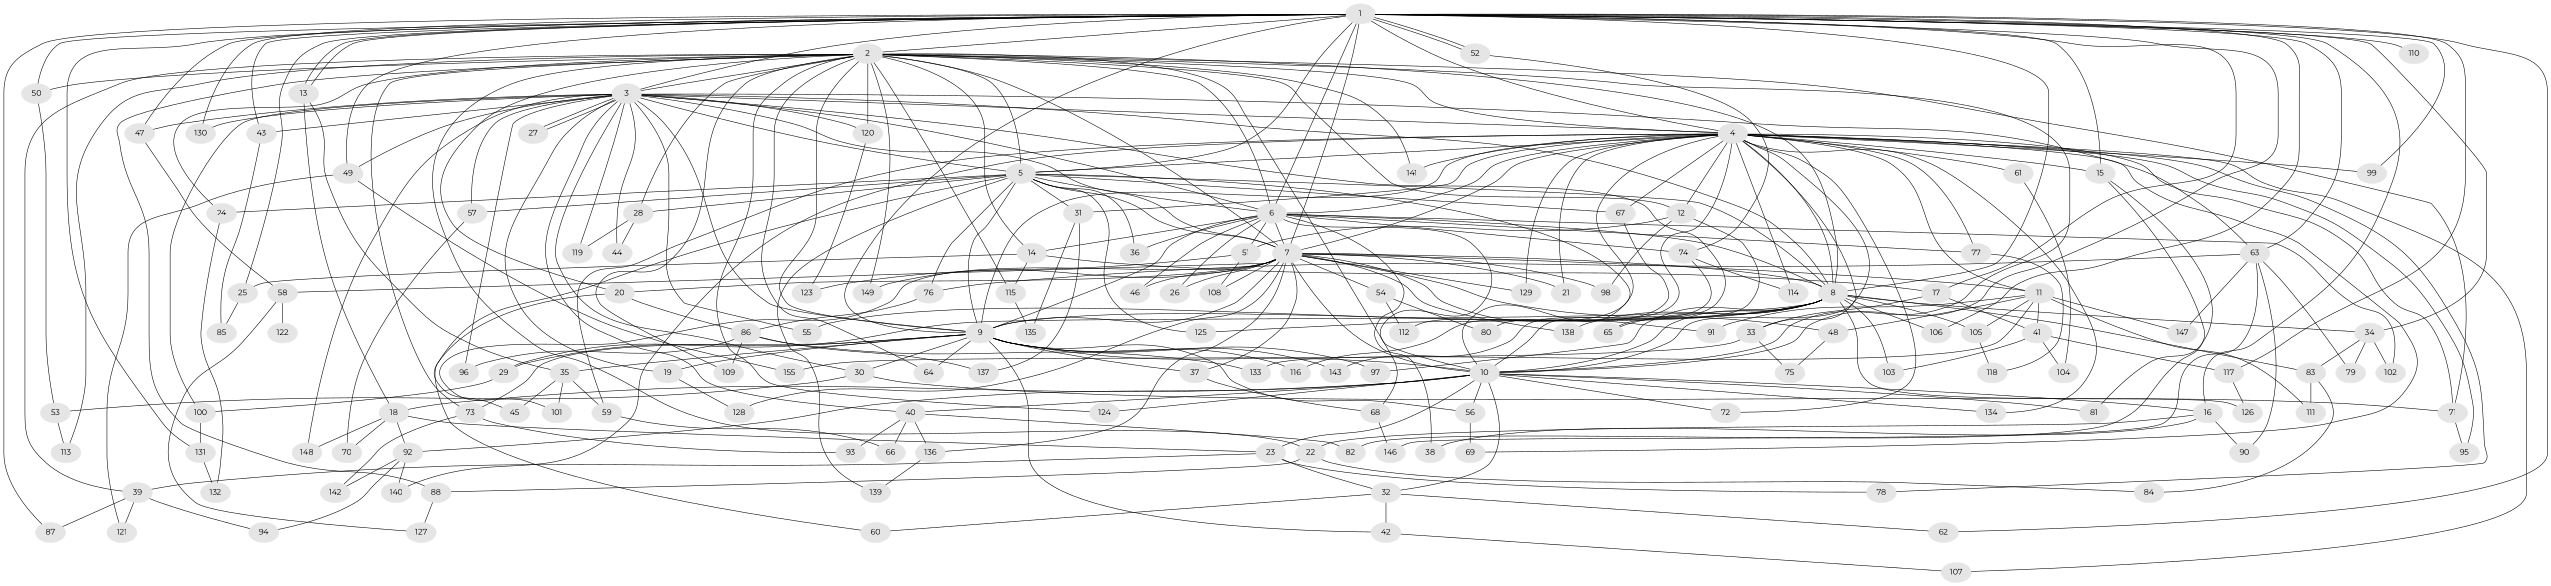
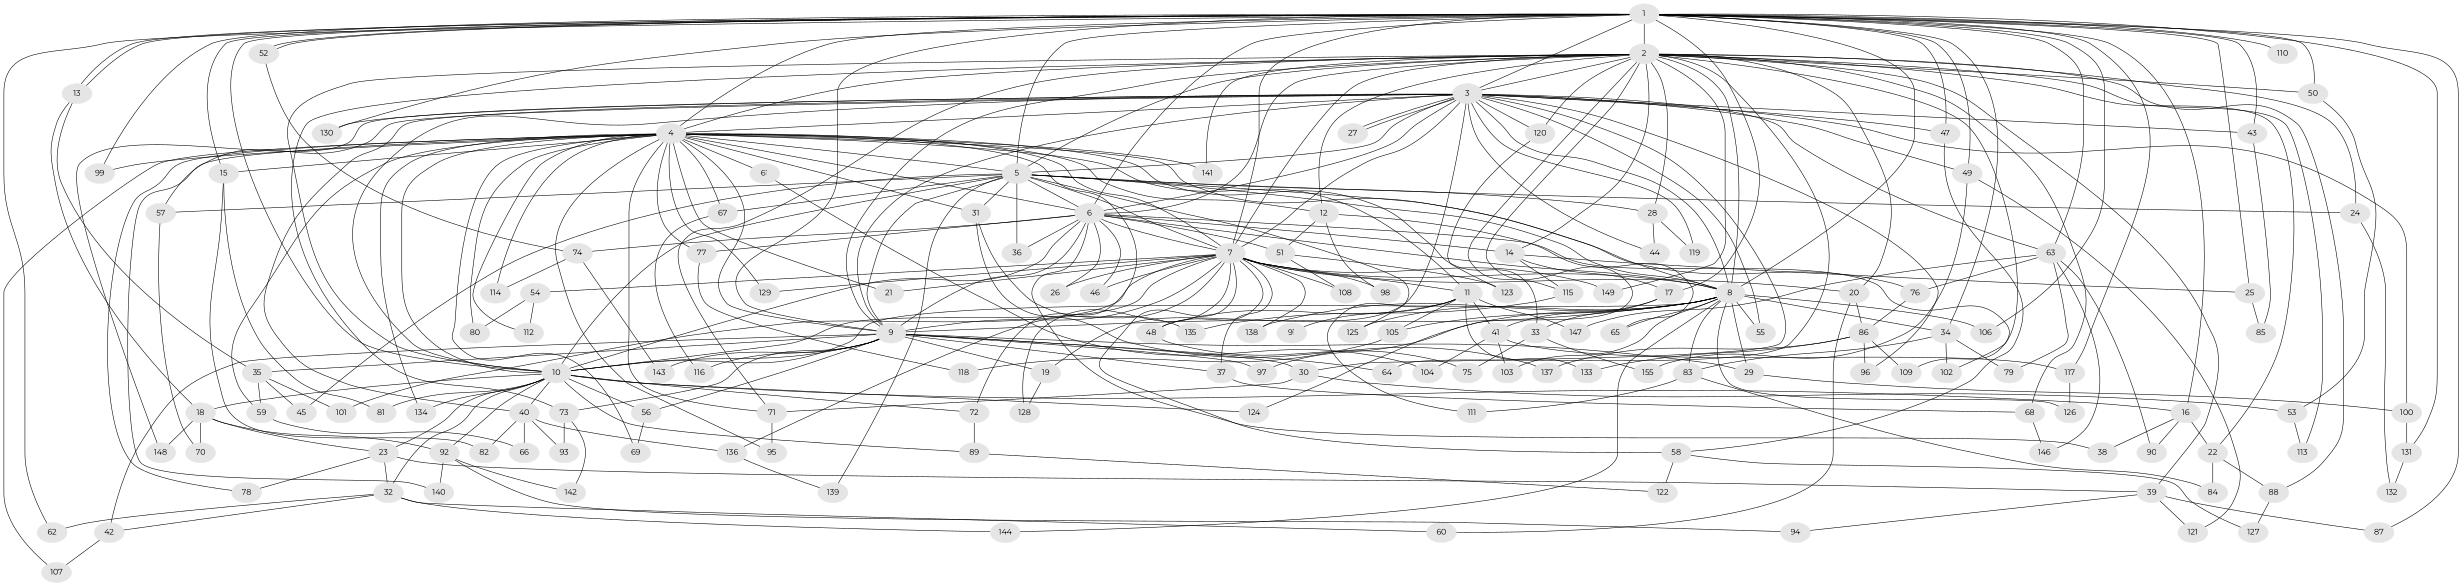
edge "7" -- "91": removed
node "89": added
node "144": added
